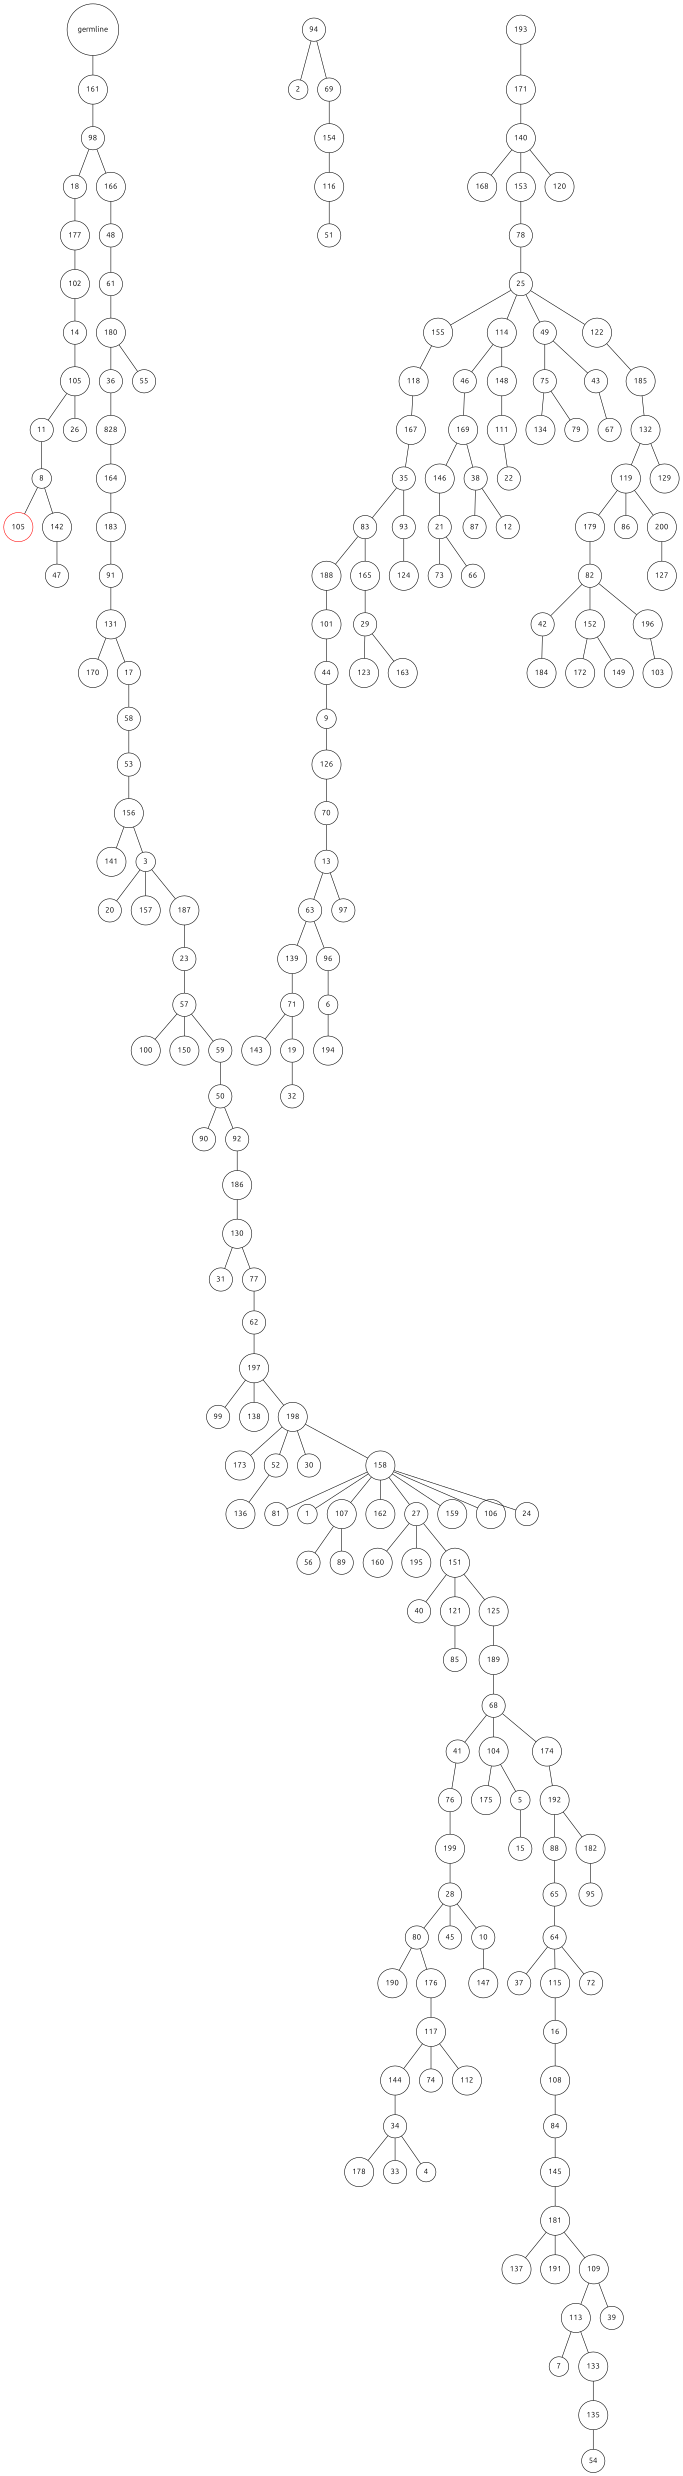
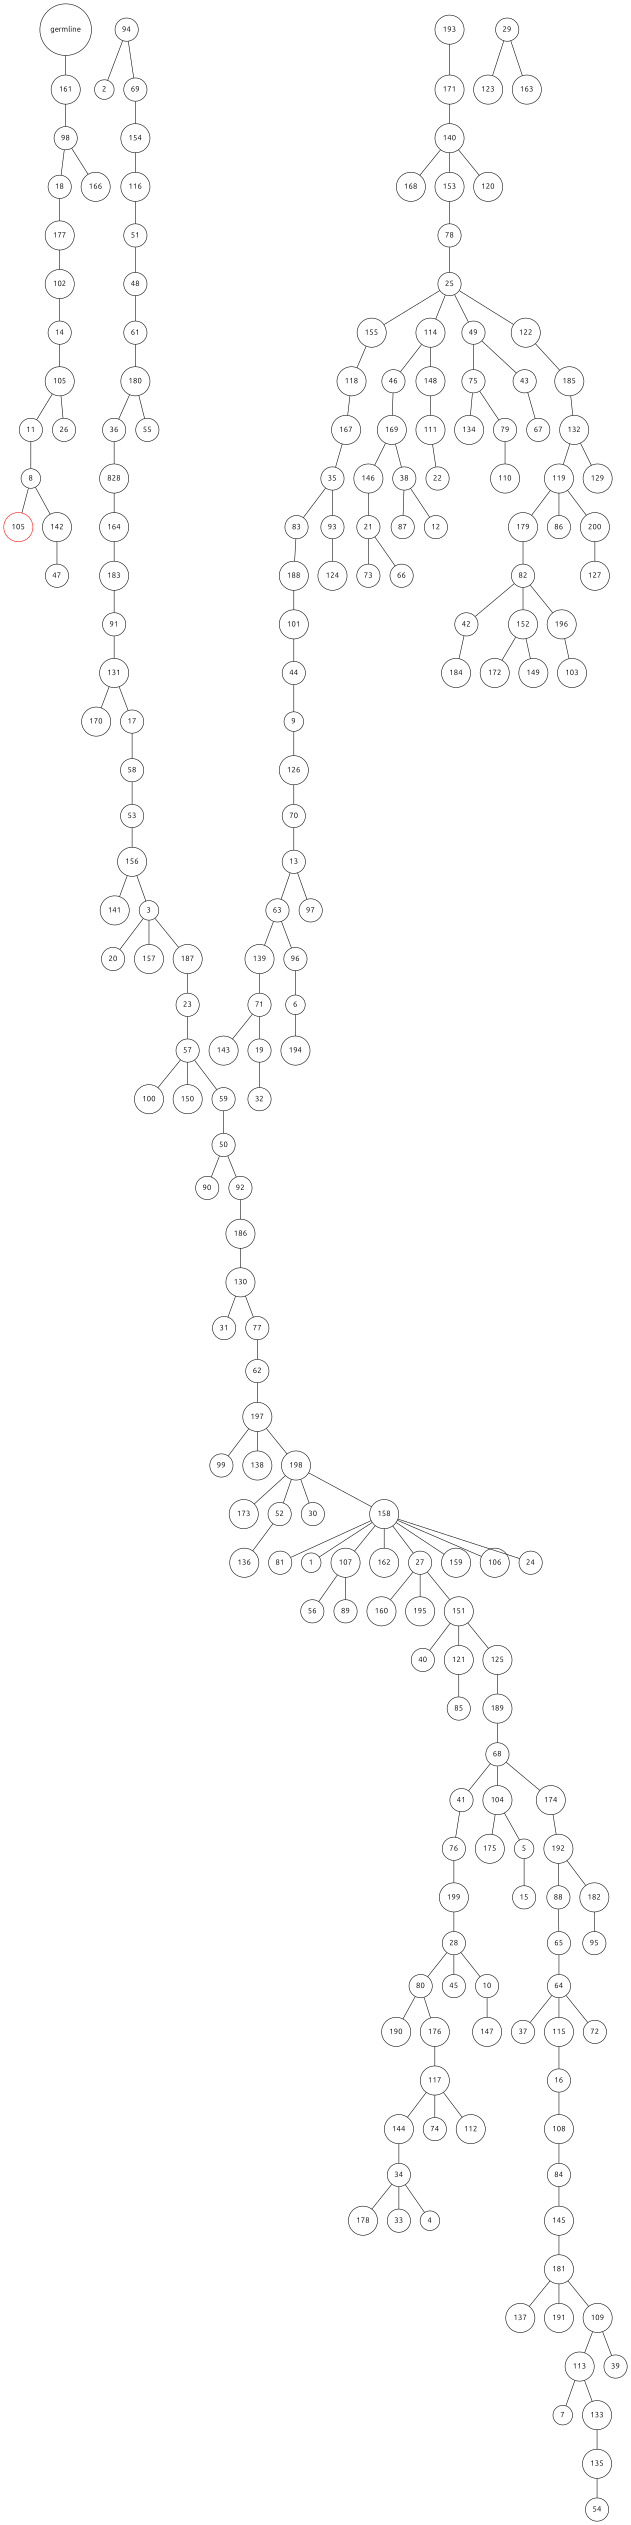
edge "166" -- "48": now "51" -- "48"
node "110": added
node "165": removed
